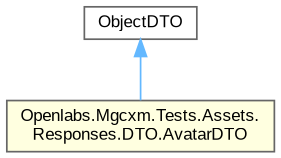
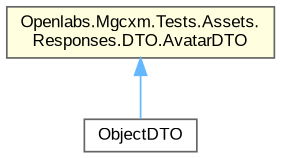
edge "Openlabs.Mgcxm.Tests.Assets. Responses.DTO.AvatarDTO" -> "ObjectDTO": reversed
